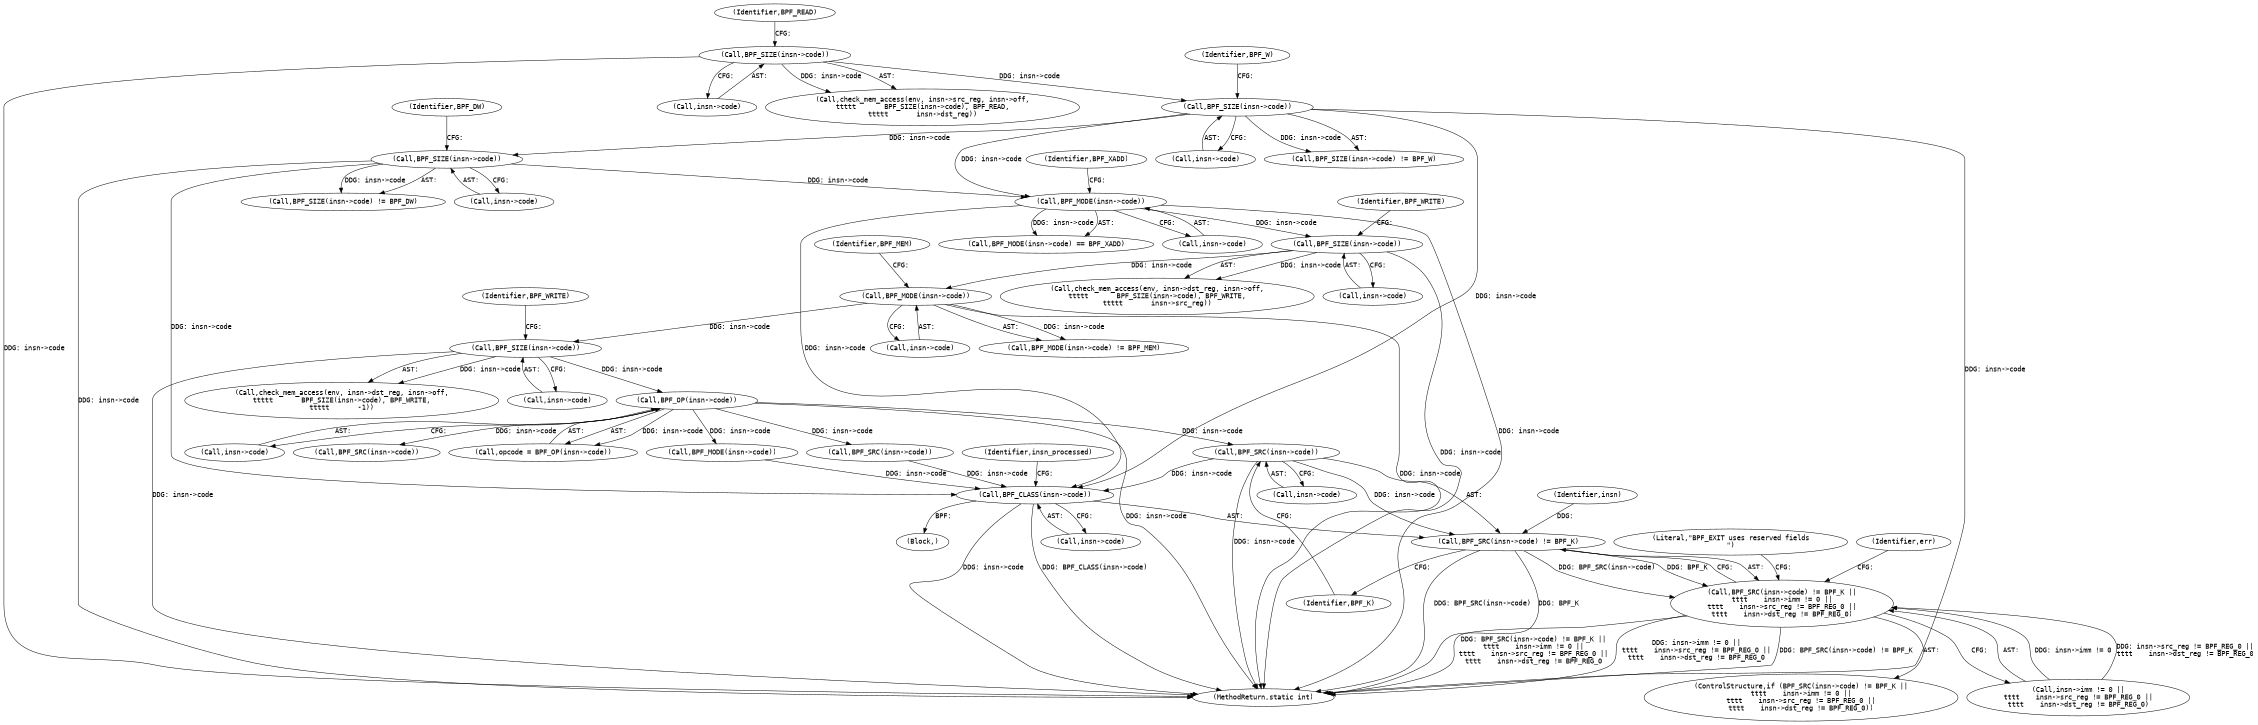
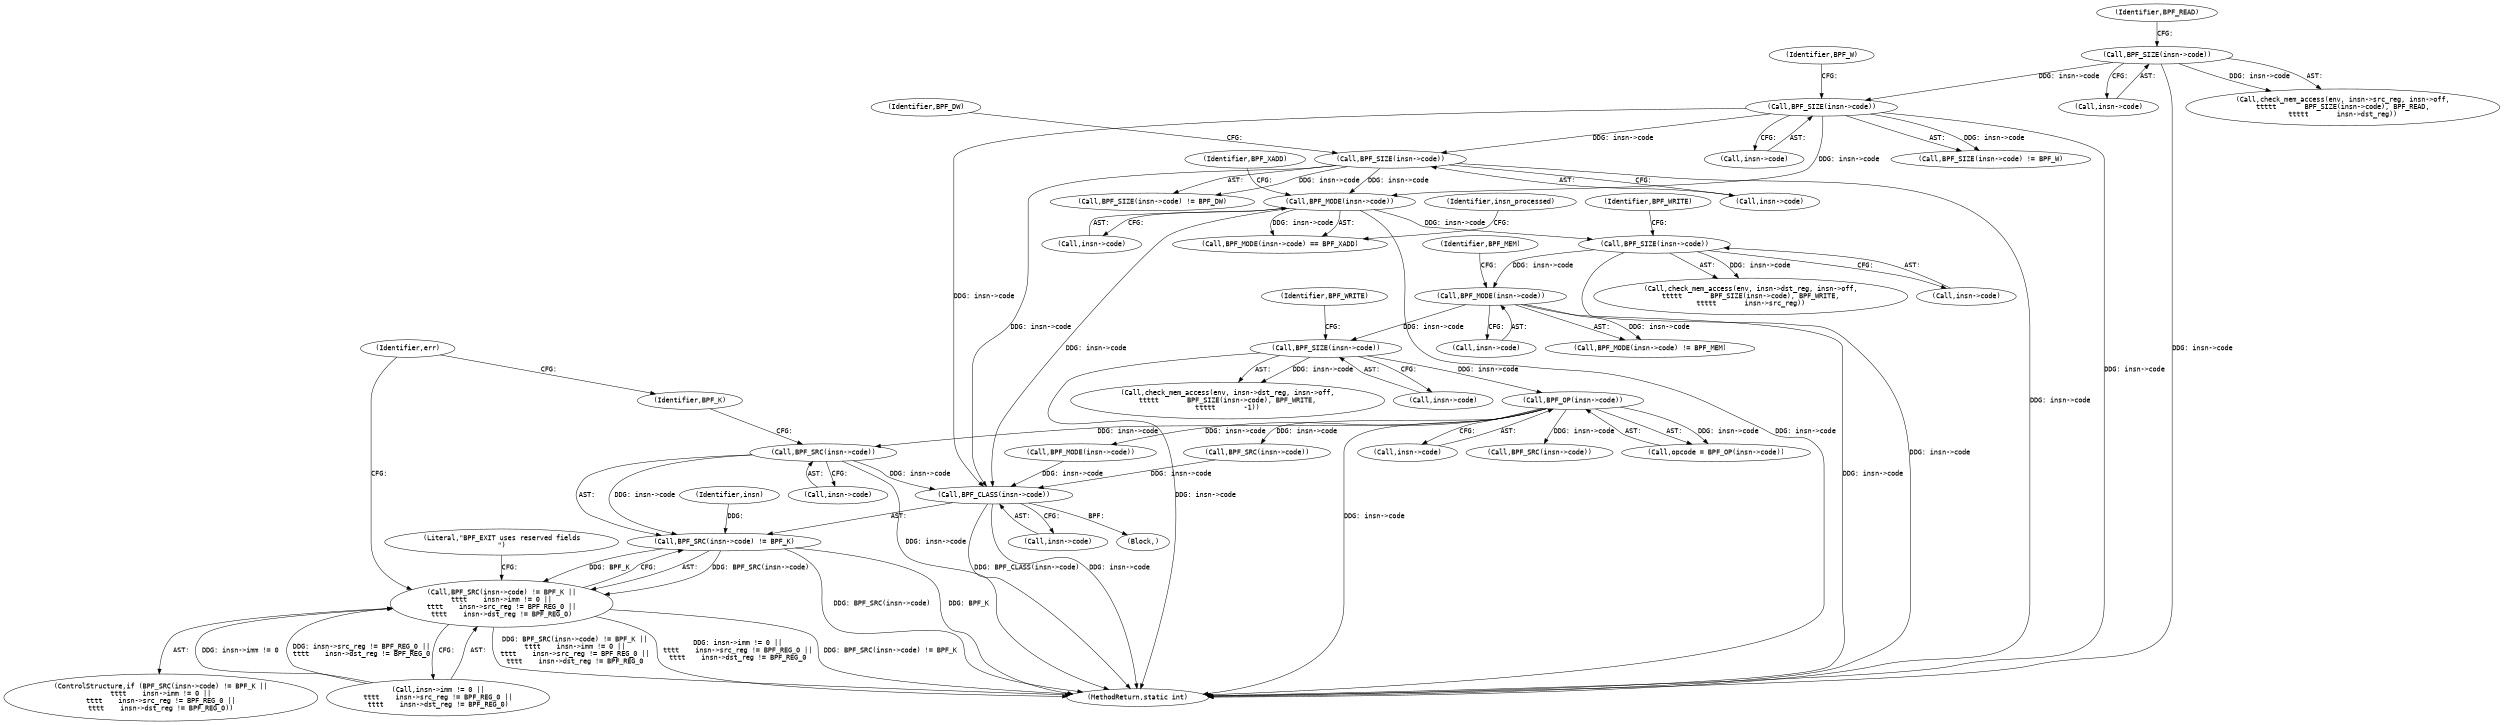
edge "(Identifier,insn_processed)" -> "(Call,BPF_CLASS(insn->code))": now "(Identifier,insn_processed)" -> "(Call,BPF_MODE(insn->code) == BPF_XADD)"
edge "(Call,BPF_SRC(insn->code) != BPF_K)" -> "(Identifier,BPF_K)": now "(Identifier,err)" -> "(Identifier,BPF_K)"
